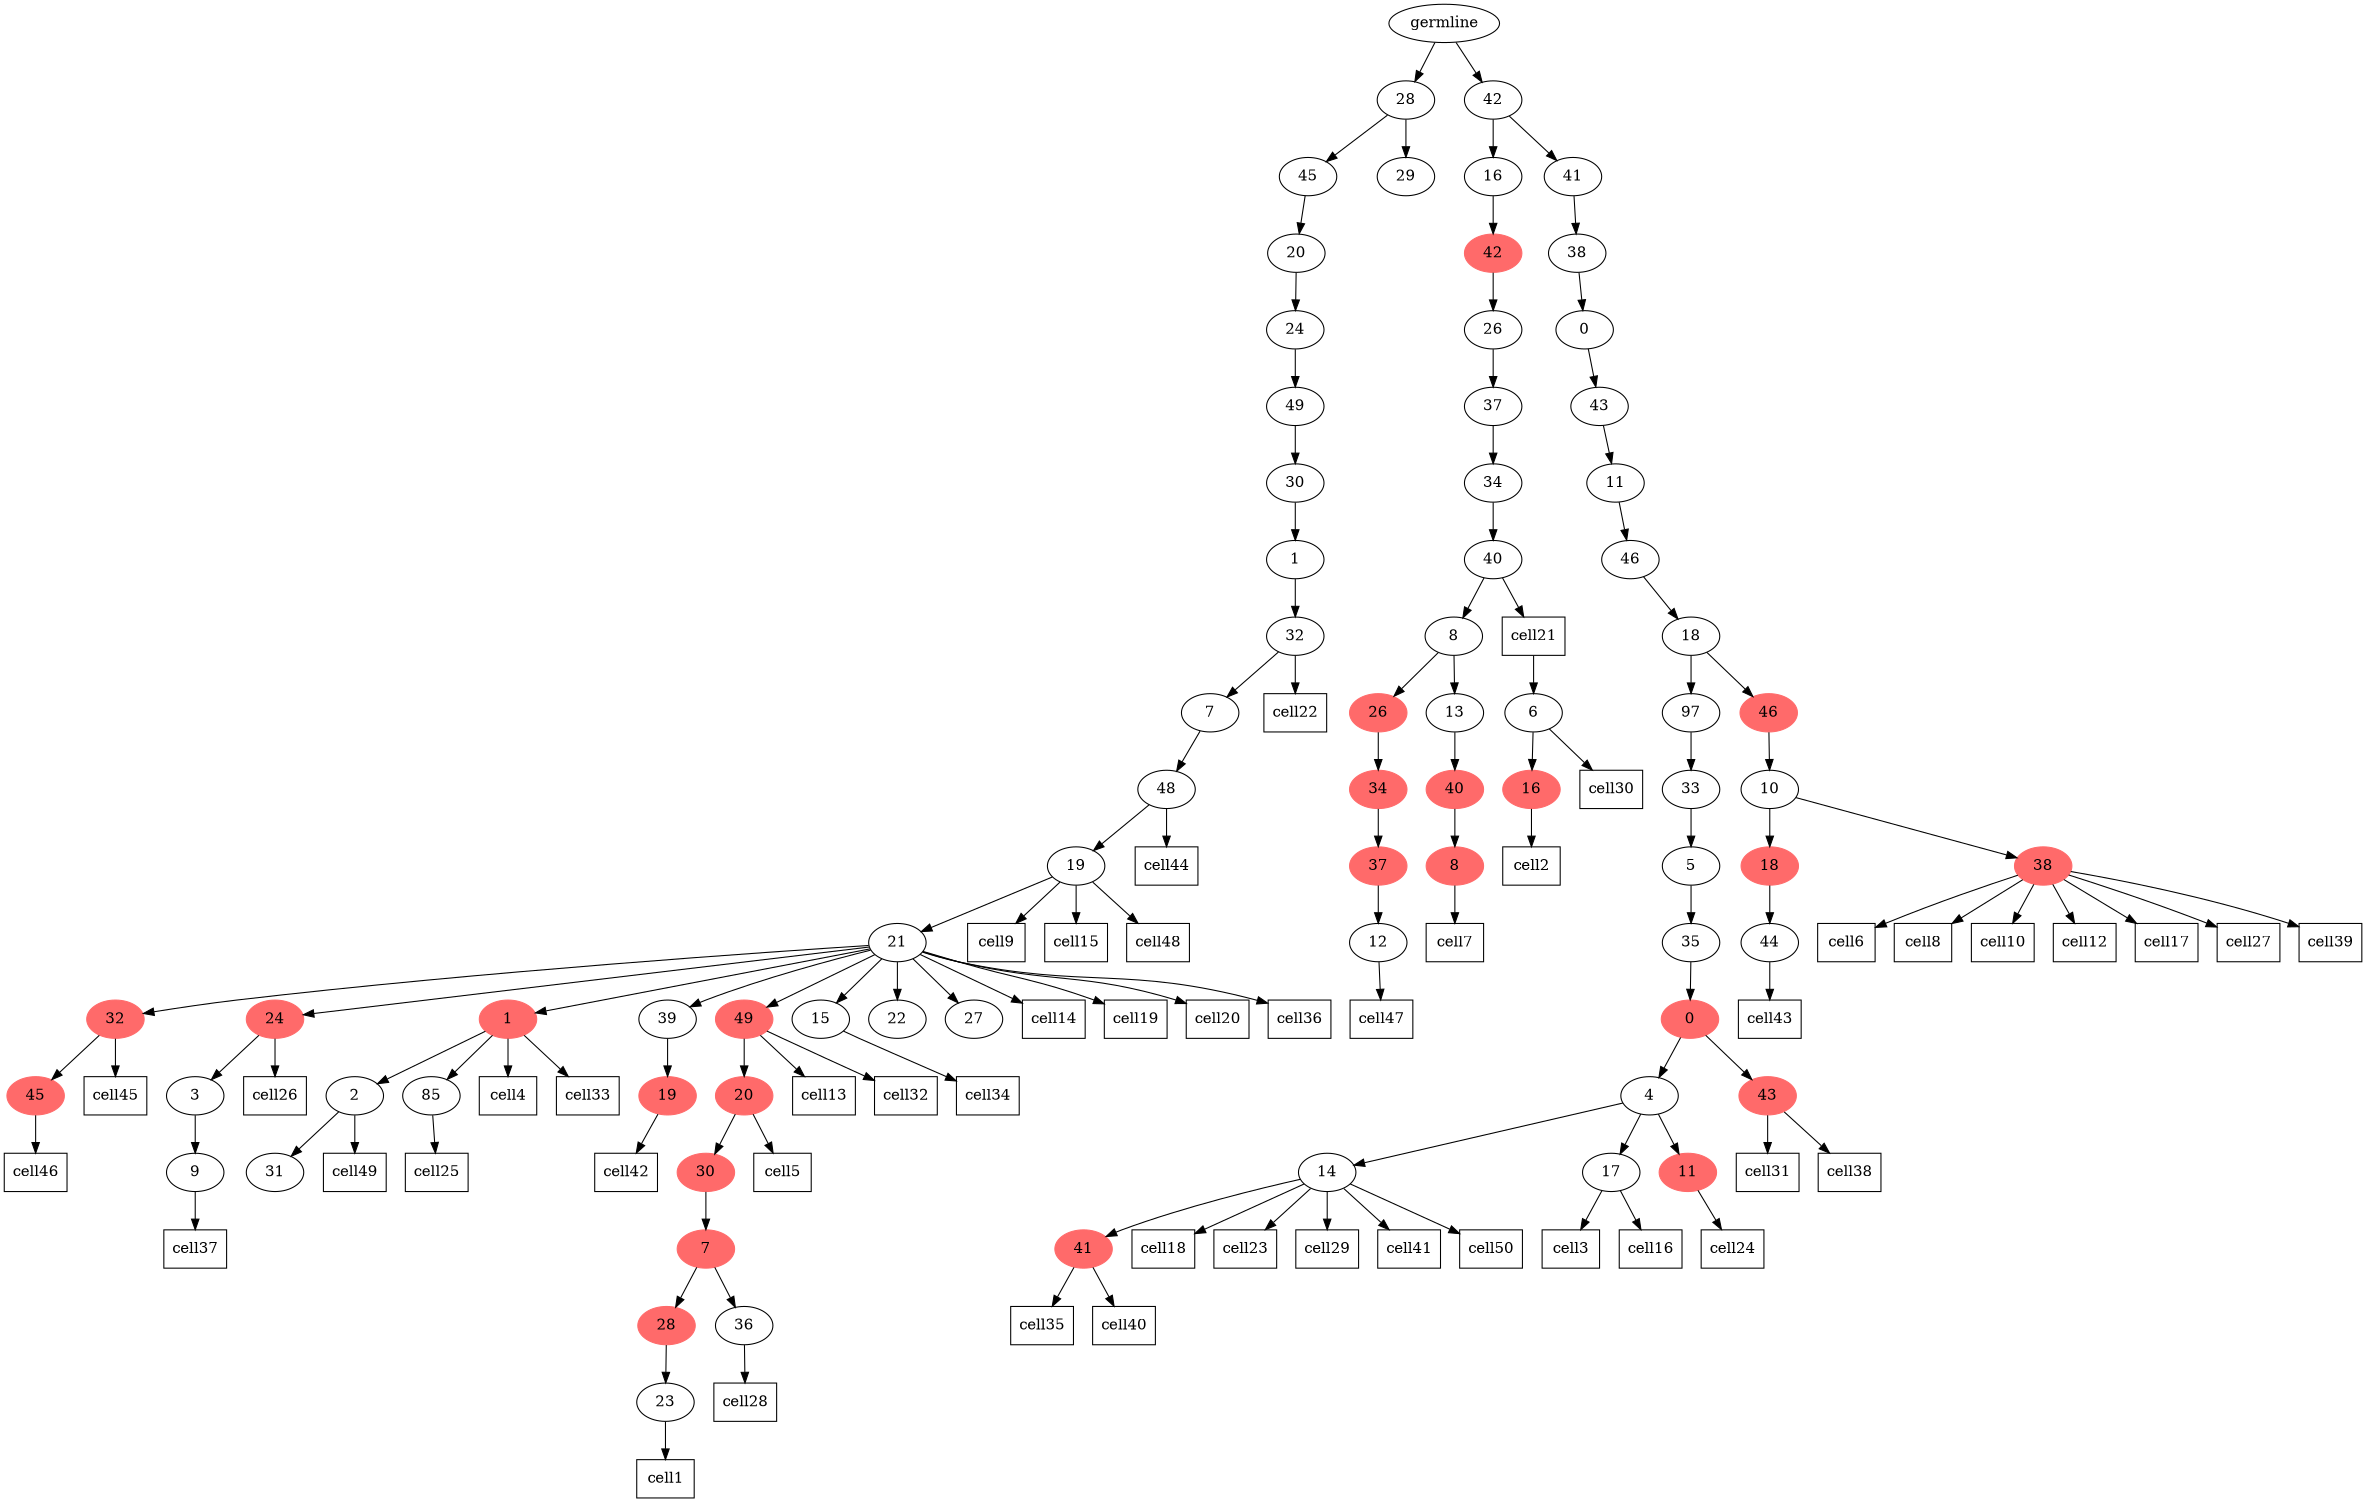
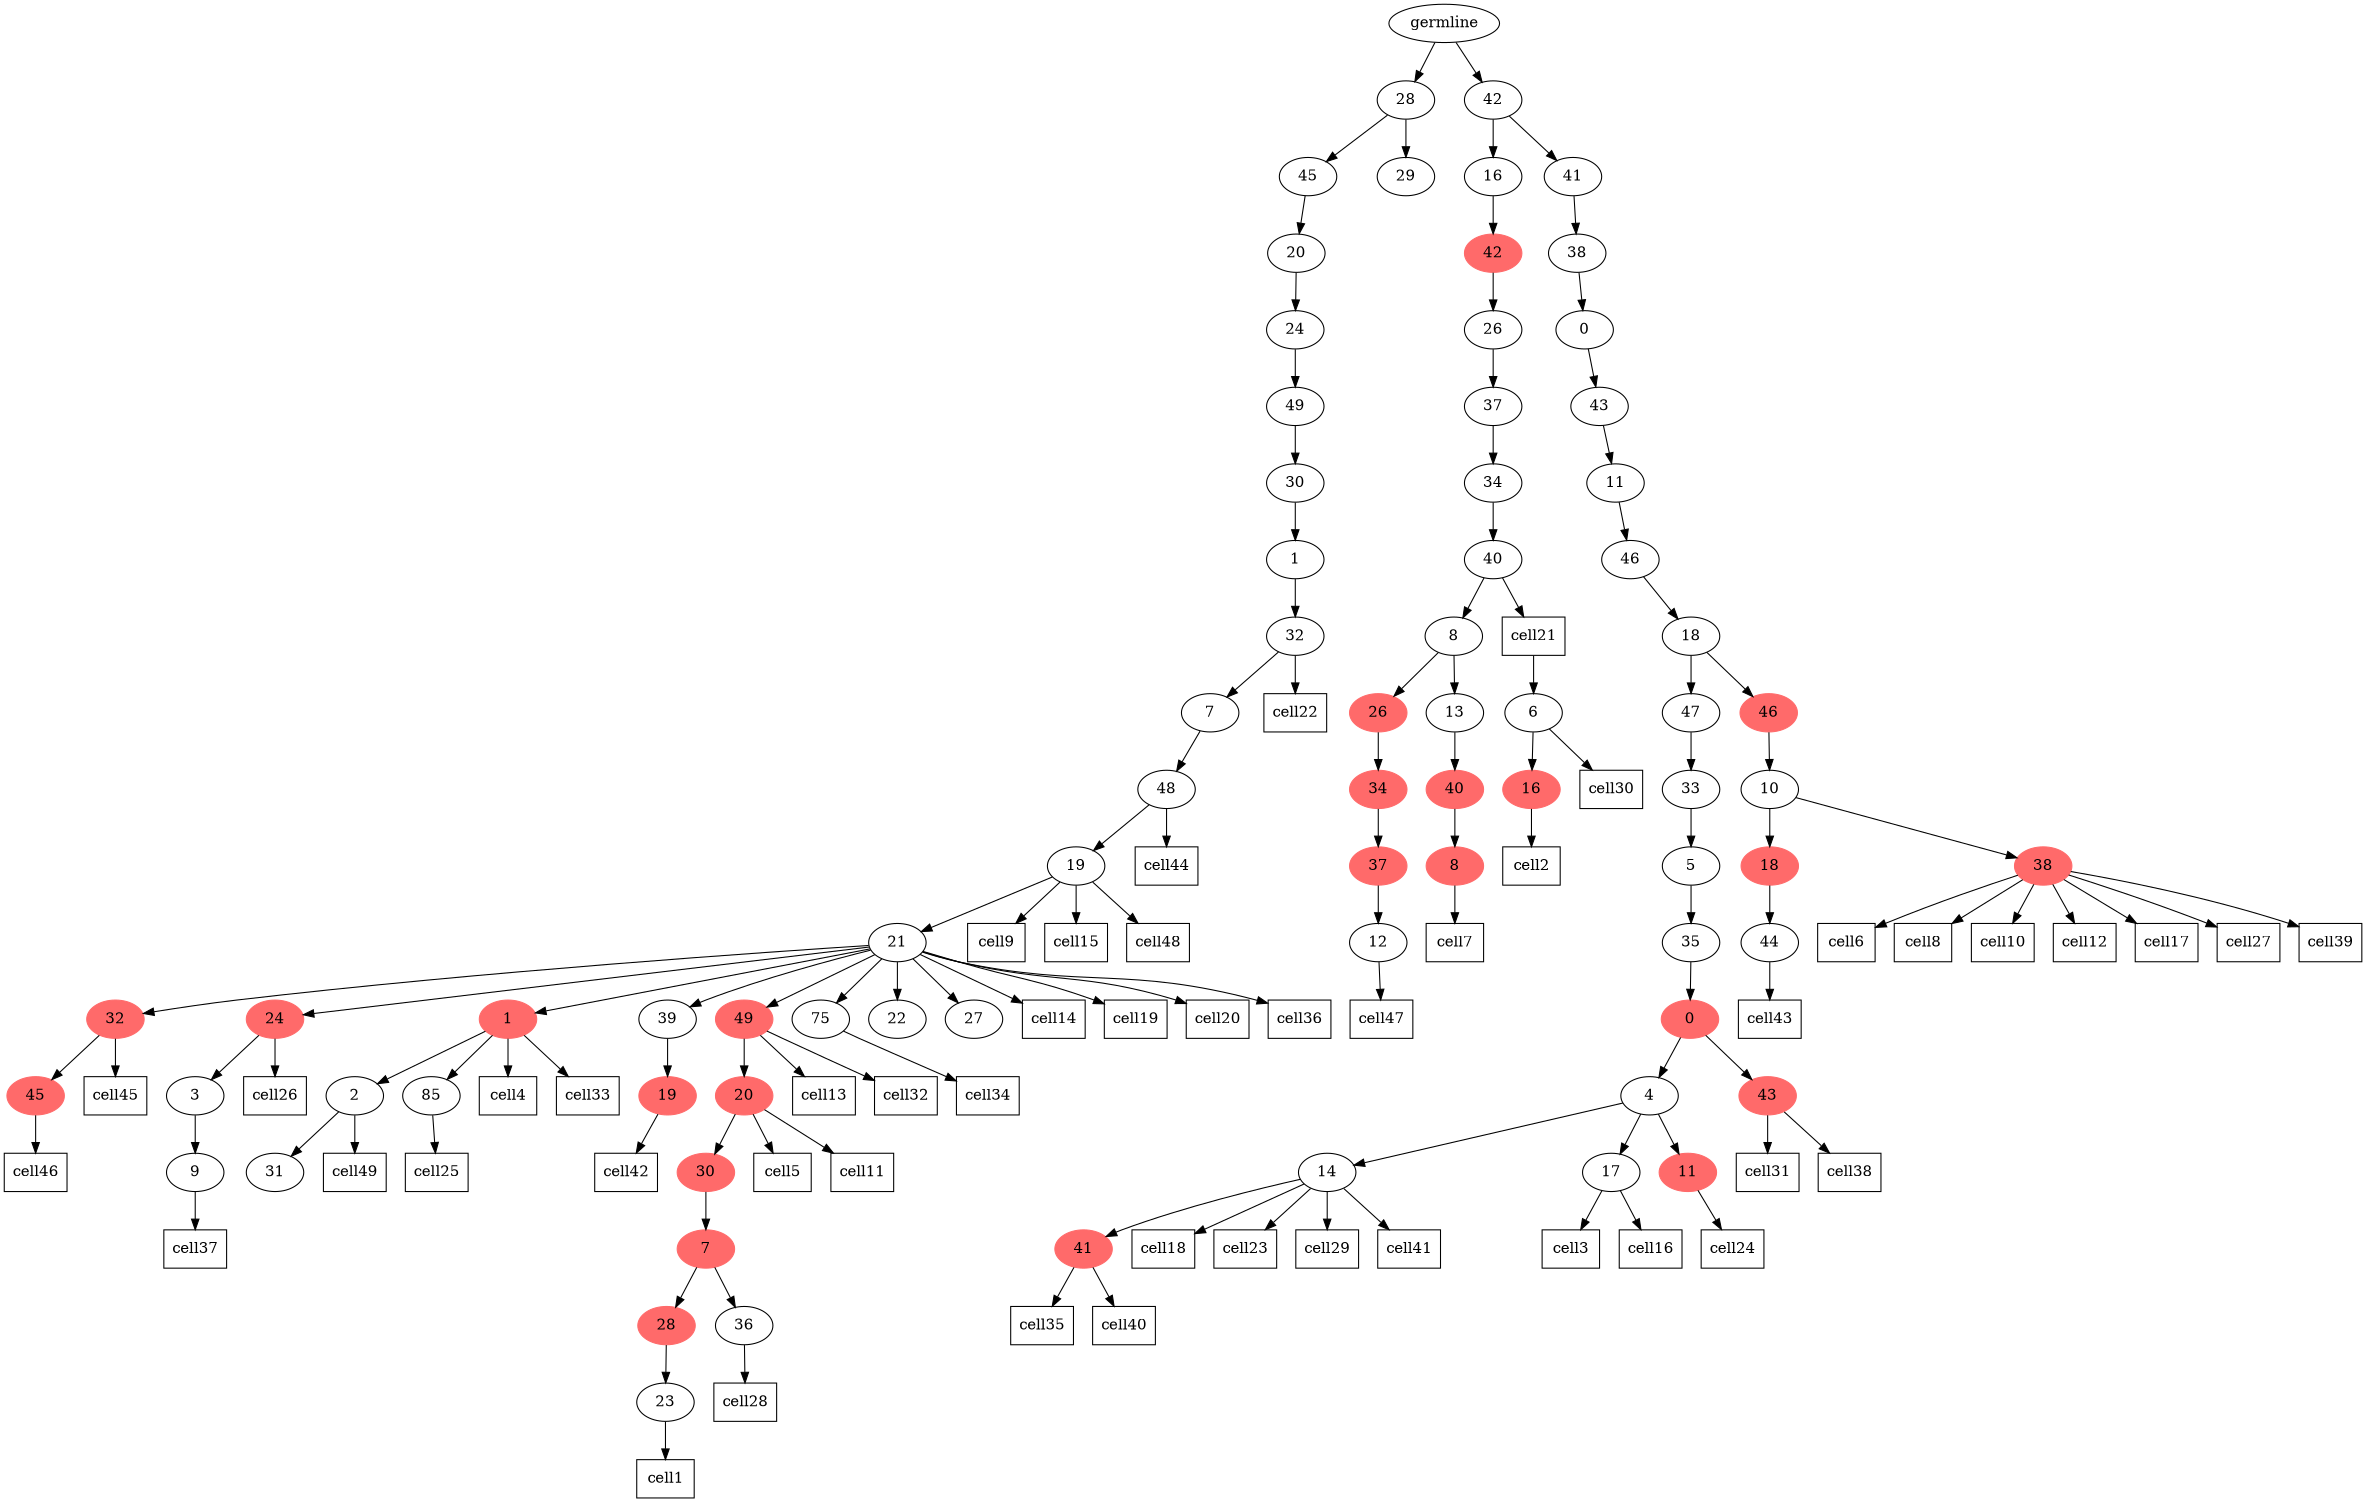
node "97": label "97" -> "47"
node "15": label "15" -> "75"
node "cell11": added
node "cell50": removed
